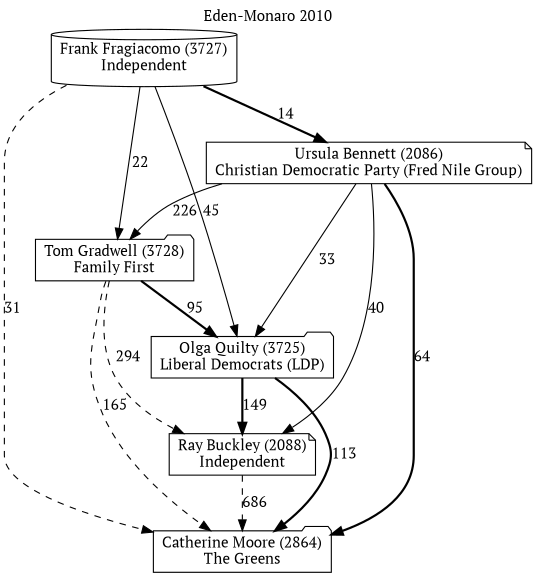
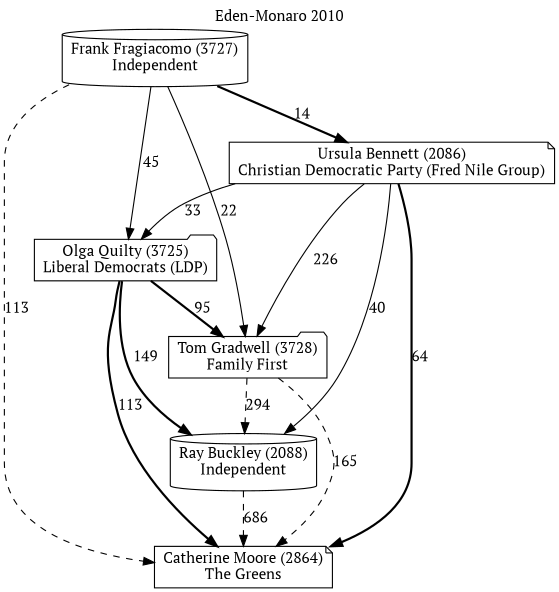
edge "Tom Gradwell (3728) Family First" -> "Olga Quilty (3725) Liberal Democrats (LDP)": reversed
edge "Frank Fragiacomo (3727) Independent" -> "Catherine Moore (2864) The Greens": label "31" -> "113"
node "Ray Buckley (2088) Independent": shape note -> cylinder
node "Catherine Moore (2864) The Greens": shape folder -> note
